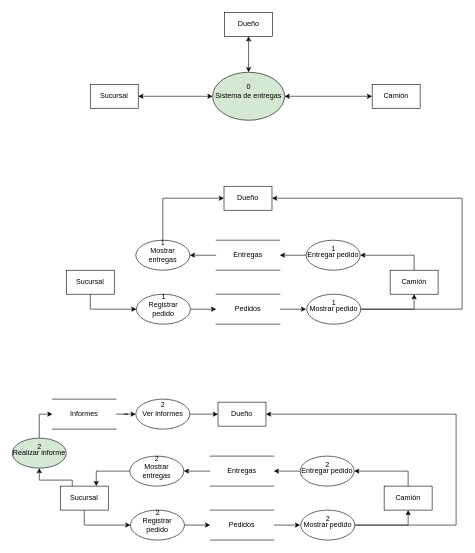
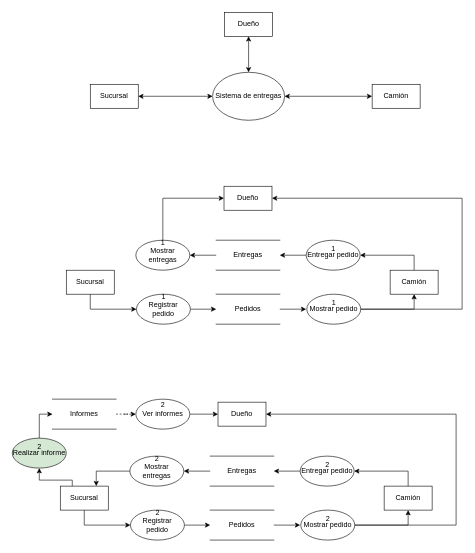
node "0": removed
node "Sistema de entregas": fillcolor #d5e8d4 -> #ffffff
edge "Informes" -> "Ver informes": style solid -> dashed
